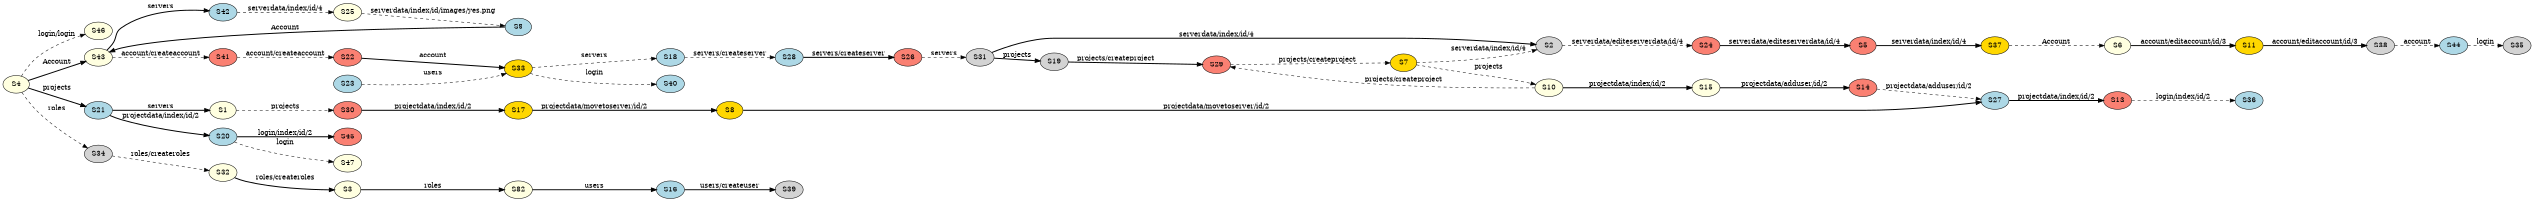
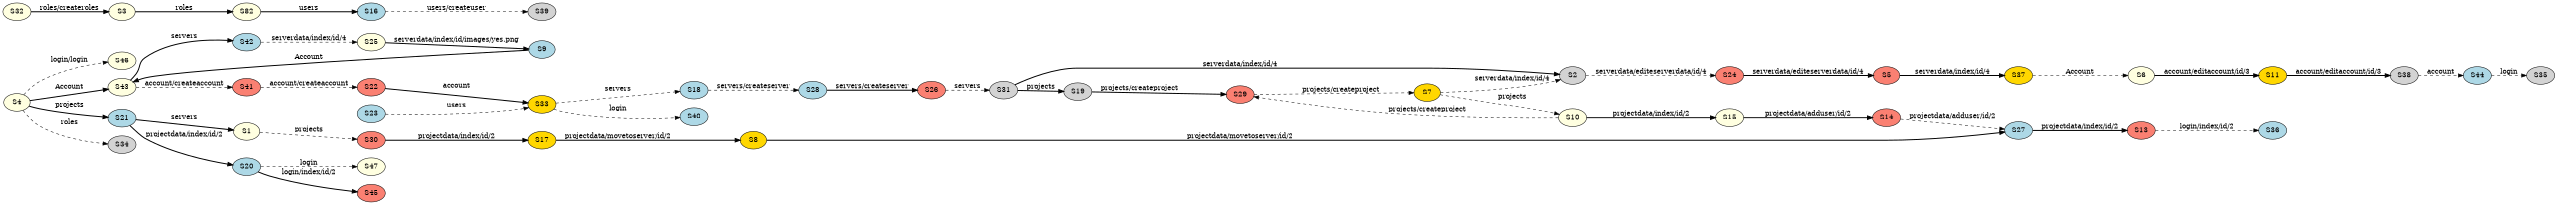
edge "S25" -> "S9": style dashed -> bold
edge "S34" -> "S32": removed, label "roles/createroles"
edge "S16" -> "S39": style bold -> dashed
